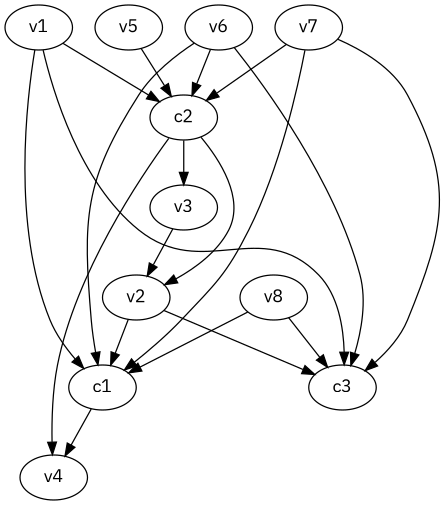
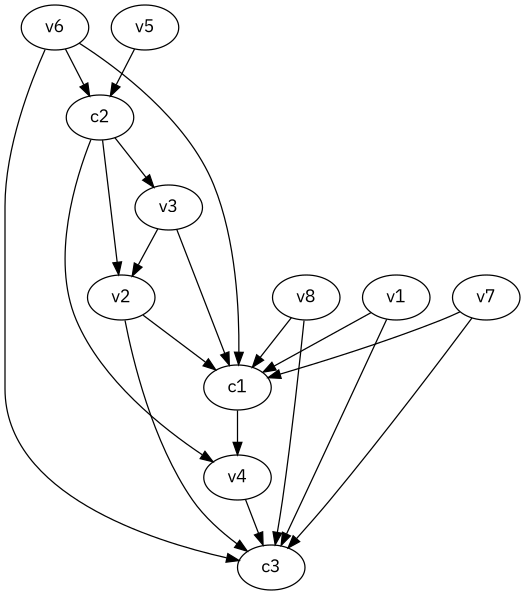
edge "v7" -> "c2": removed
edge "v1" -> "c2": removed
edge "v3" -> "c1": added
edge "v4" -> "c3": added
